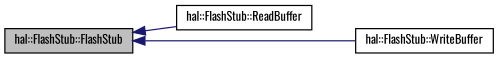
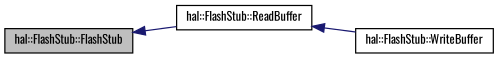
edge "hal::FlashStub::WriteBuffer" -> "hal::FlashStub::FlashStub": now "hal::FlashStub::WriteBuffer" -> "hal::FlashStub::ReadBuffer"
